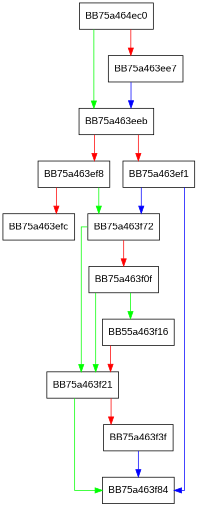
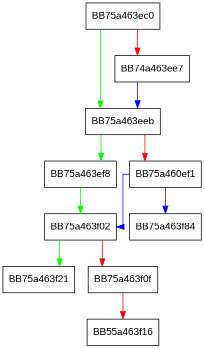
node "BB75a464ec0": label "BB75a464ec0" -> "BB75a463ec0"
node "BB75a463ee7": label "BB75a463ee7" -> "BB74a463ee7"
edge "BB75a463eeb" -> "BB75a463ef8": color red -> green
node "BB75a463ef1": label "BB75a463ef1" -> "BB75a460ef1"
node "BB75a463efc": removed
node "BB75a463f72": label "BB75a463f72" -> "BB75a463f02"
edge "BB75a463f0f" -> "BB55a463f16": color green -> red
edge "BB75a463f0f" -> "BB75a463f21": removed
edge "BB55a463f16" -> "BB75a463f21": removed
node "BB75a463f3f": removed
edge "BB75a463f21" -> "BB75a463f84": removed
